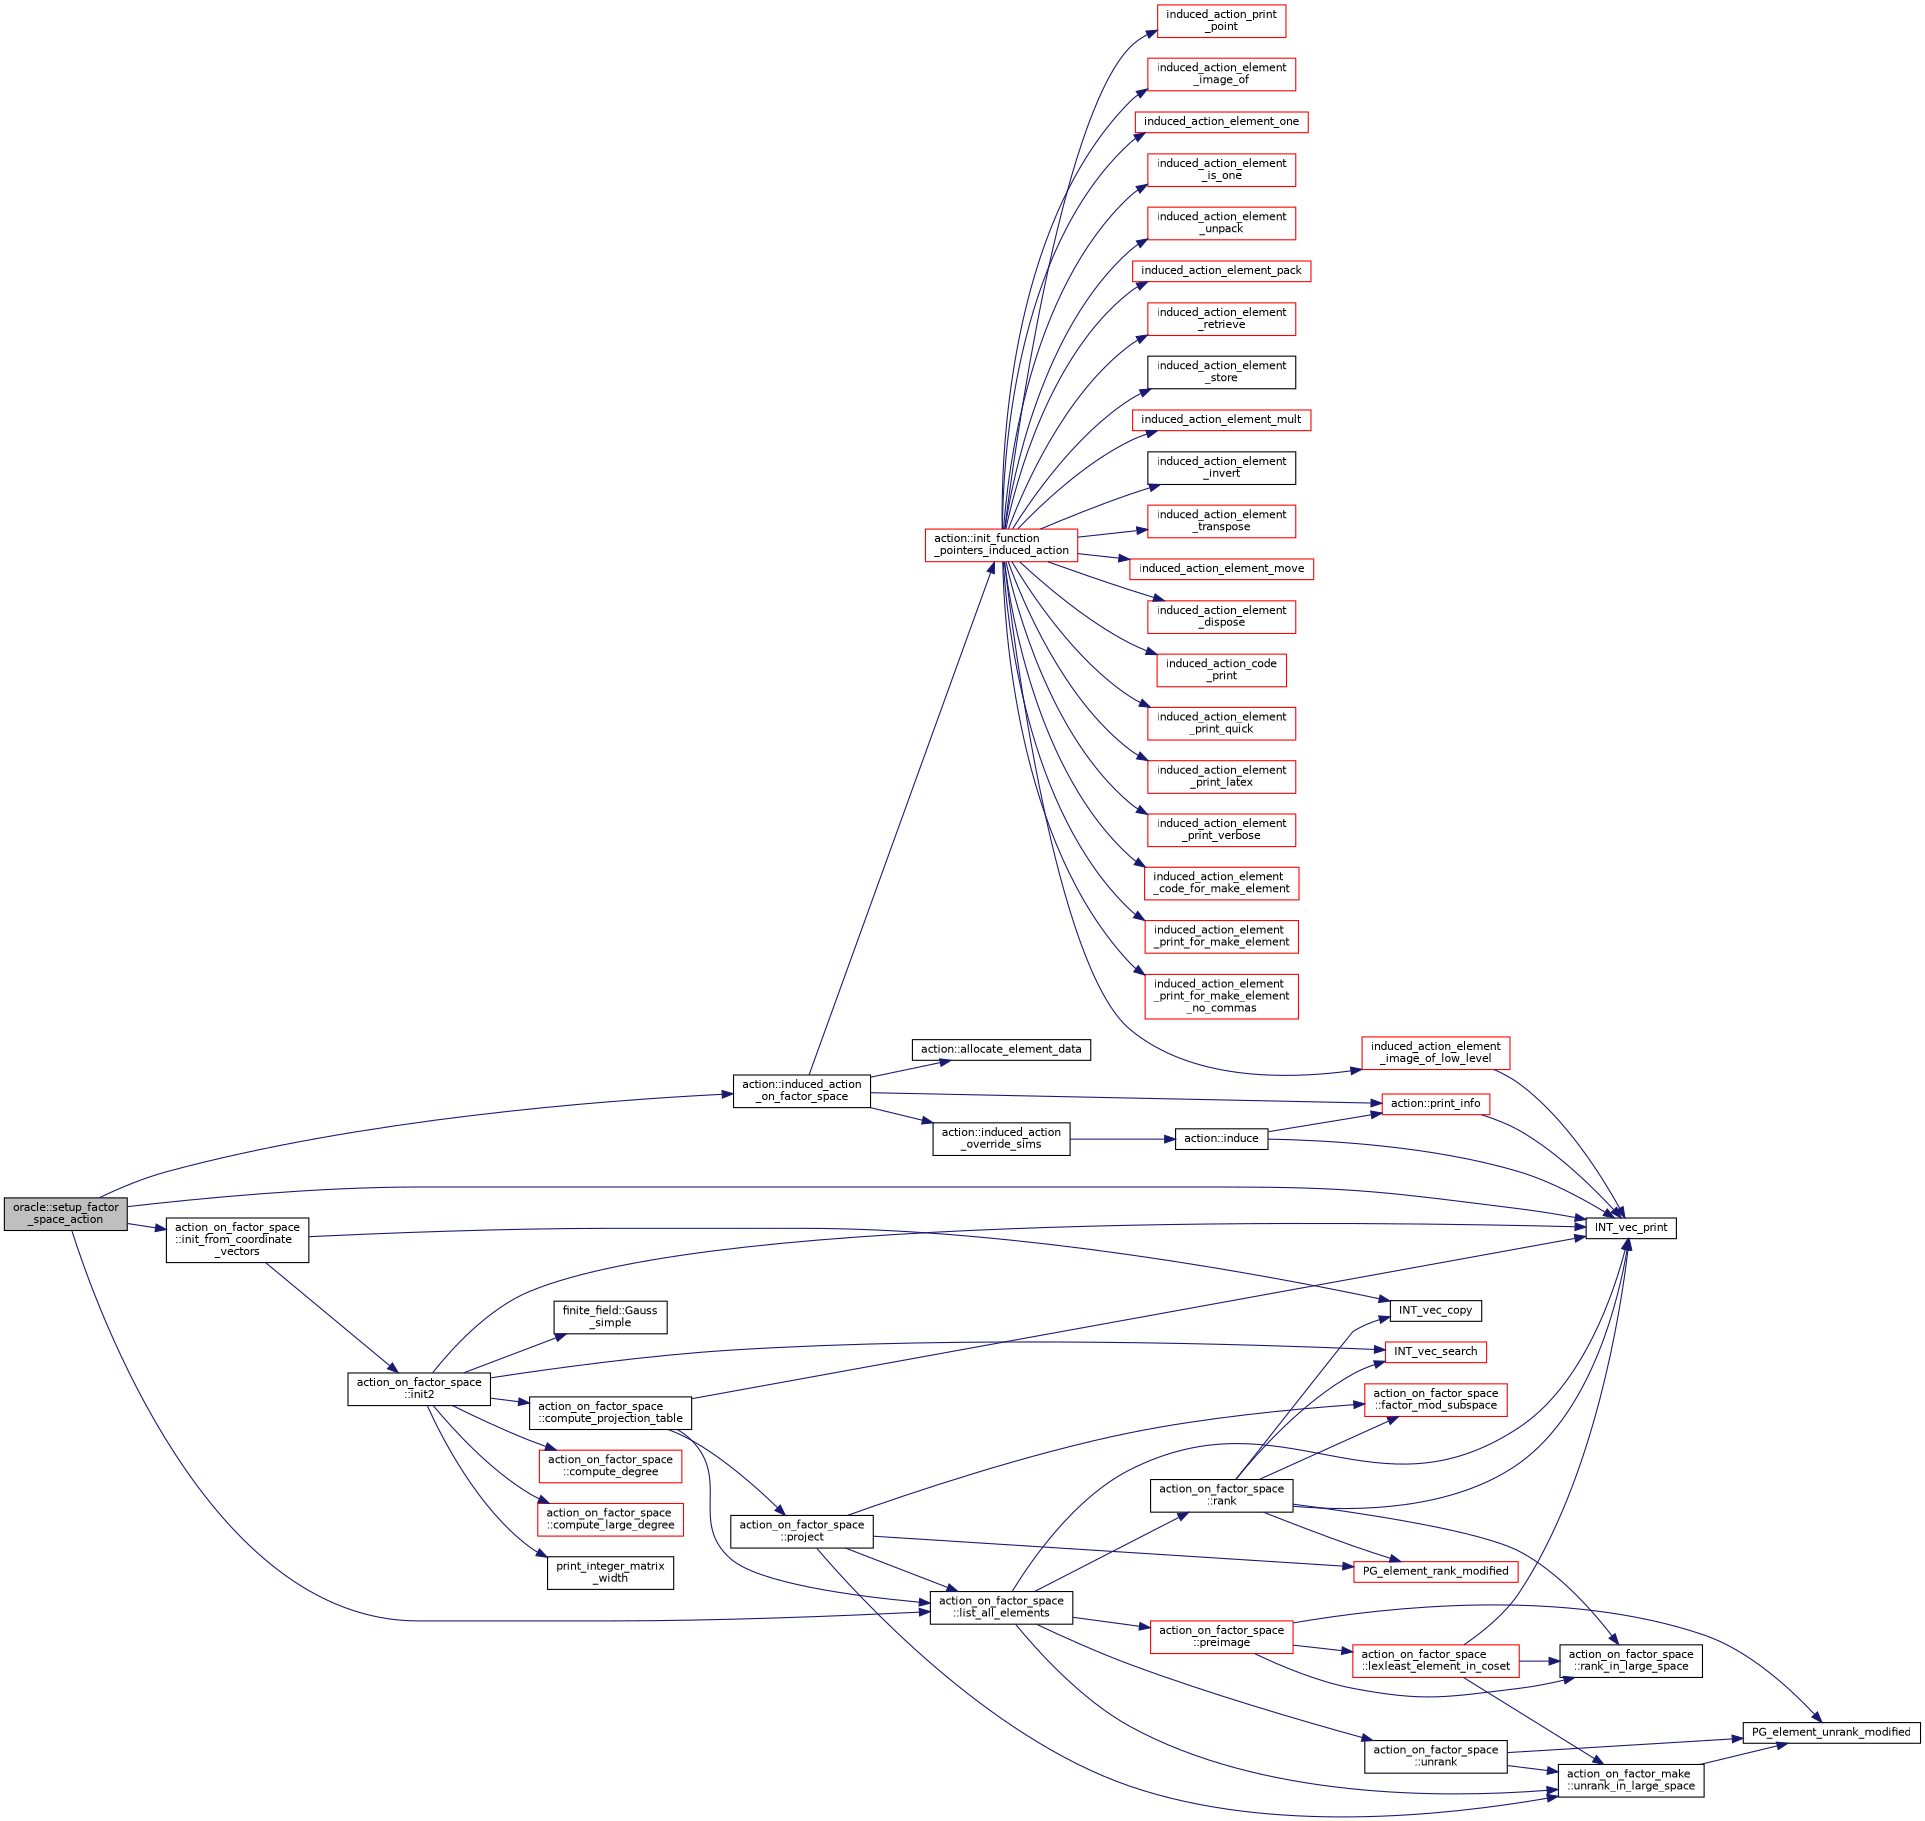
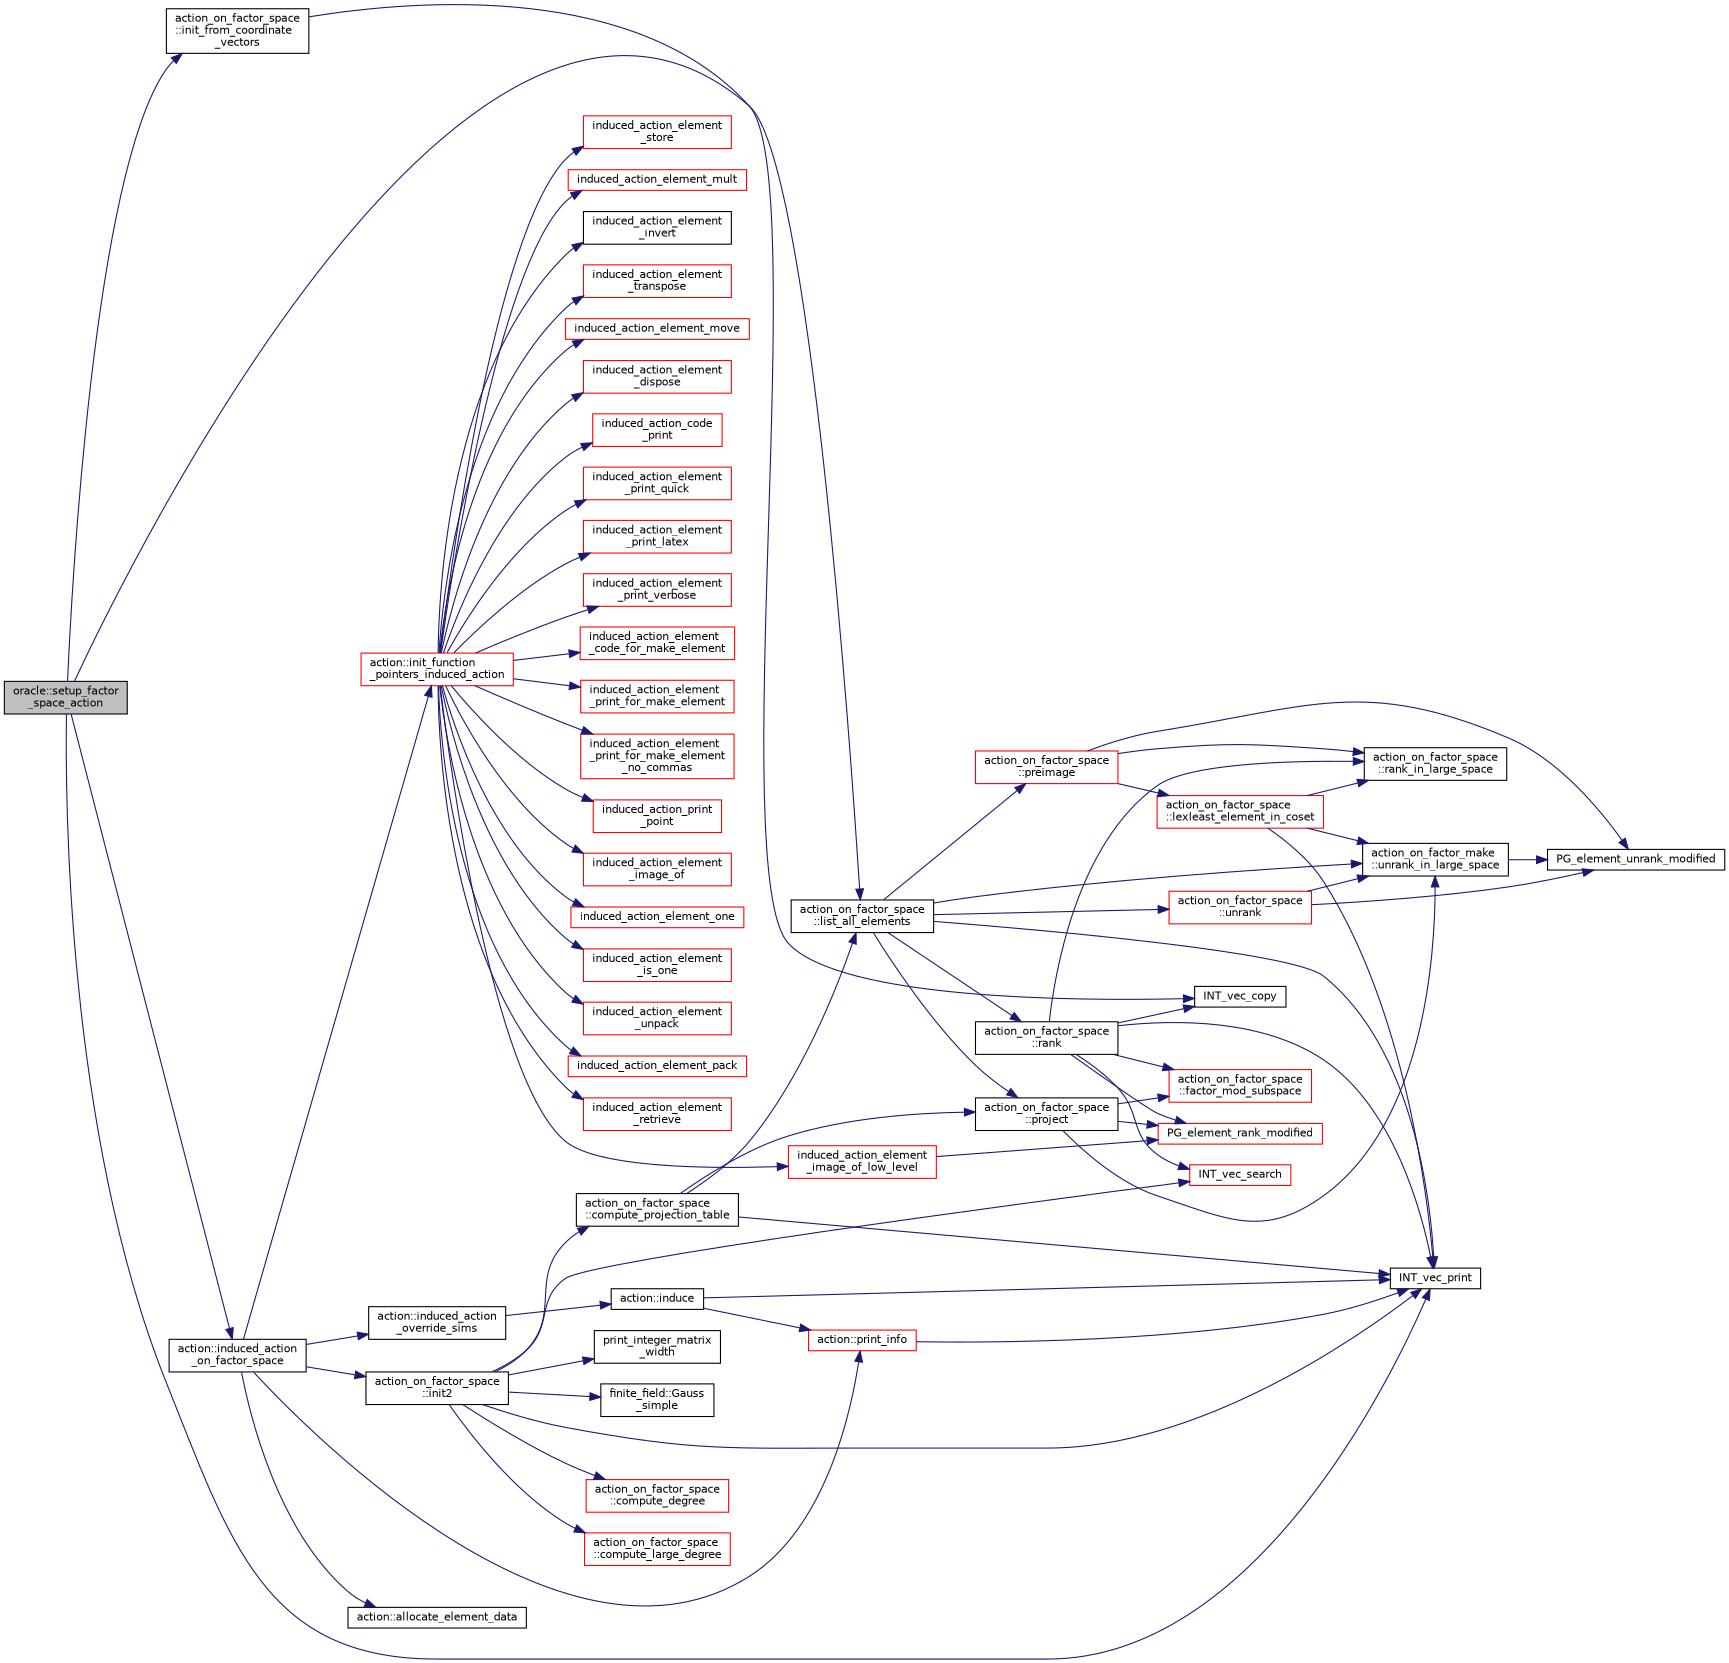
node "induced_action_element _store": color black -> red
edge "induced_action_element _image_of_low_level" -> "INT_vec_print": now "induced_action_element _image_of_low_level" -> "PG_element_rank_modified"
edge "action_on_factor_space ::init_from_coordinate _vectors" -> "action_on_factor_space ::init2": now "action::induced_action _on_factor_space" -> "action_on_factor_space ::init2"
edge "action_on_factor_space ::project" -> "action_on_factor_space ::list_all_elements": reversed
node "action_on_factor_space ::unrank": color black -> red
